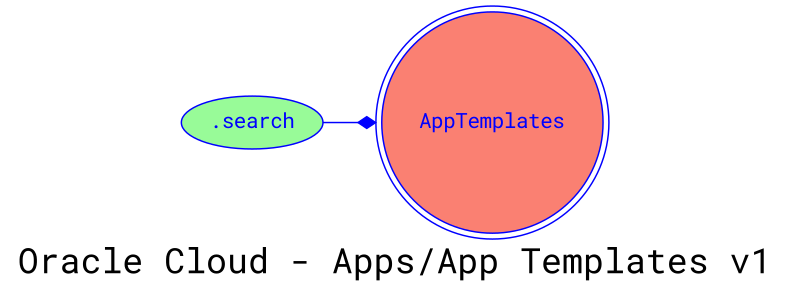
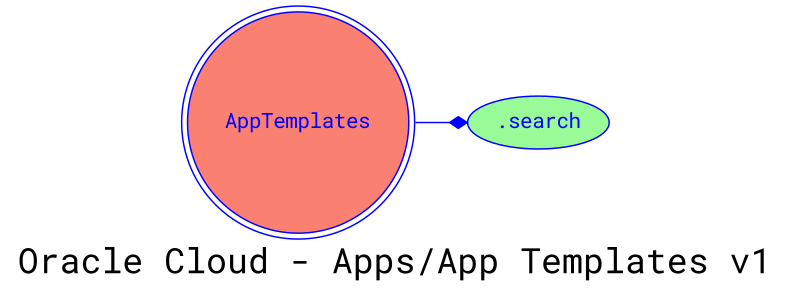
edge ".search" -> "AppTemplates": reversed
